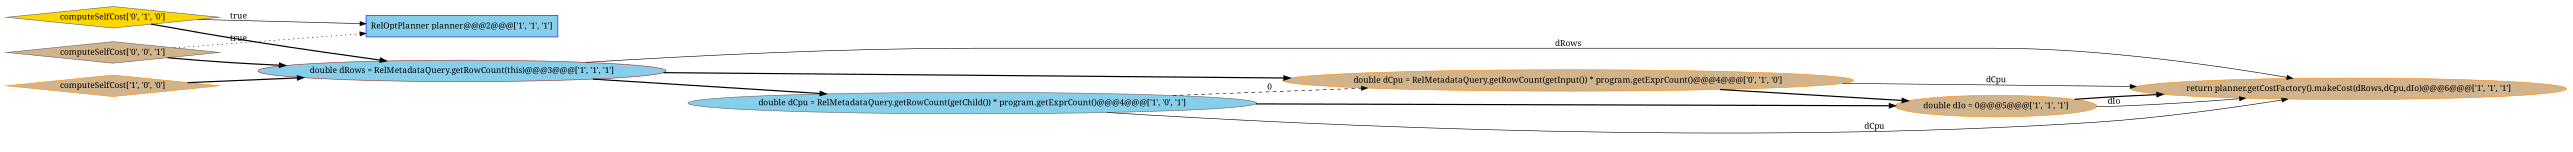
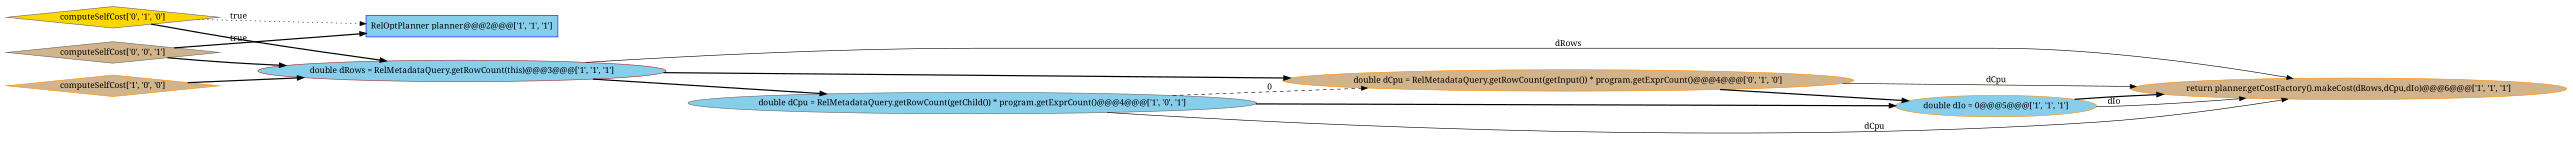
edge "computeSelfCost['0', '1', '0']" -> "RelOptPlanner planner@@@2@@@['1', '1', '1']": style solid -> dotted
edge "computeSelfCost['0', '0', '1']" -> "RelOptPlanner planner@@@2@@@['1', '1', '1']": style dotted -> bold
node "double dIo = 0@@@5@@@['1', '1', '1']": fillcolor tan -> skyblue
